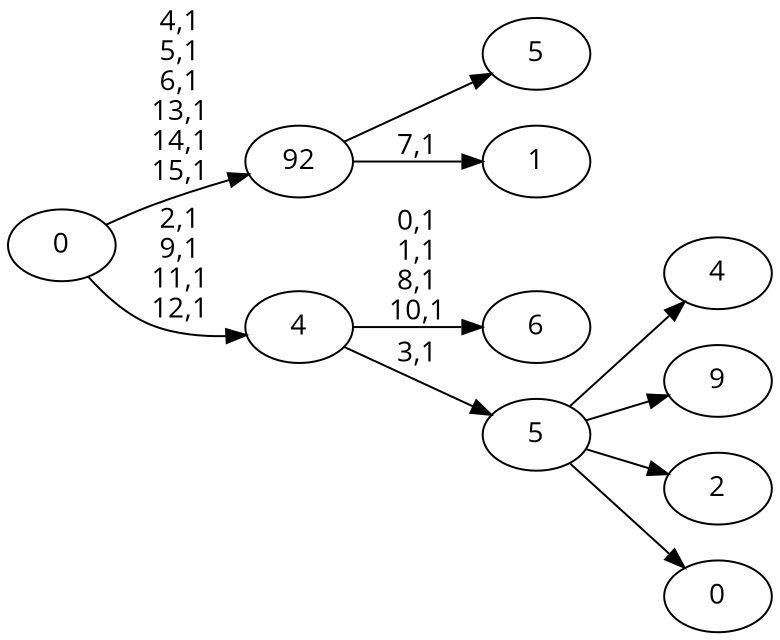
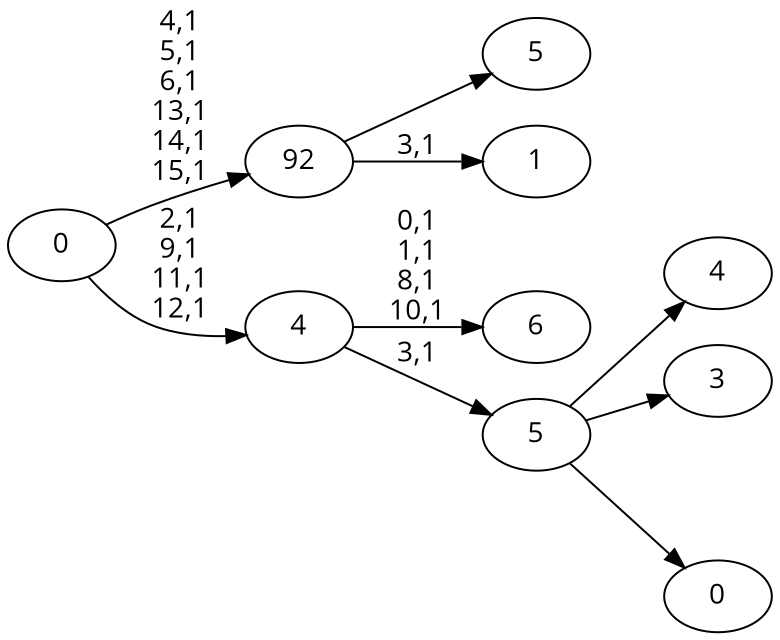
edge "92" -> "1": label "7,1" -> "3,1"
node "9": label "9" -> "3"
node "2": removed
